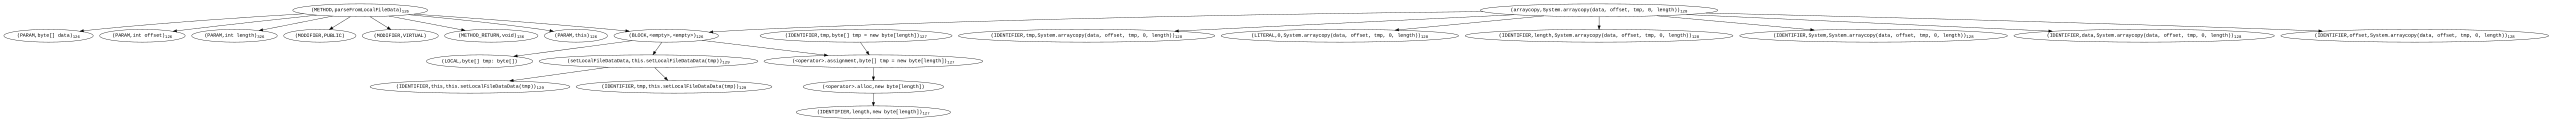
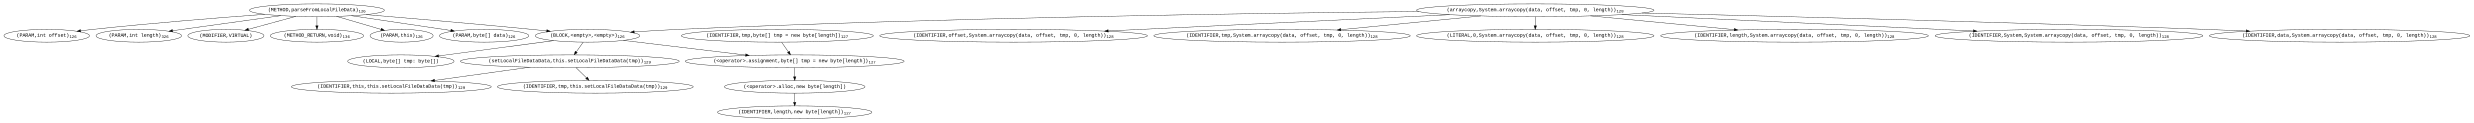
node "(MODIFIER,PUBLIC)": removed
